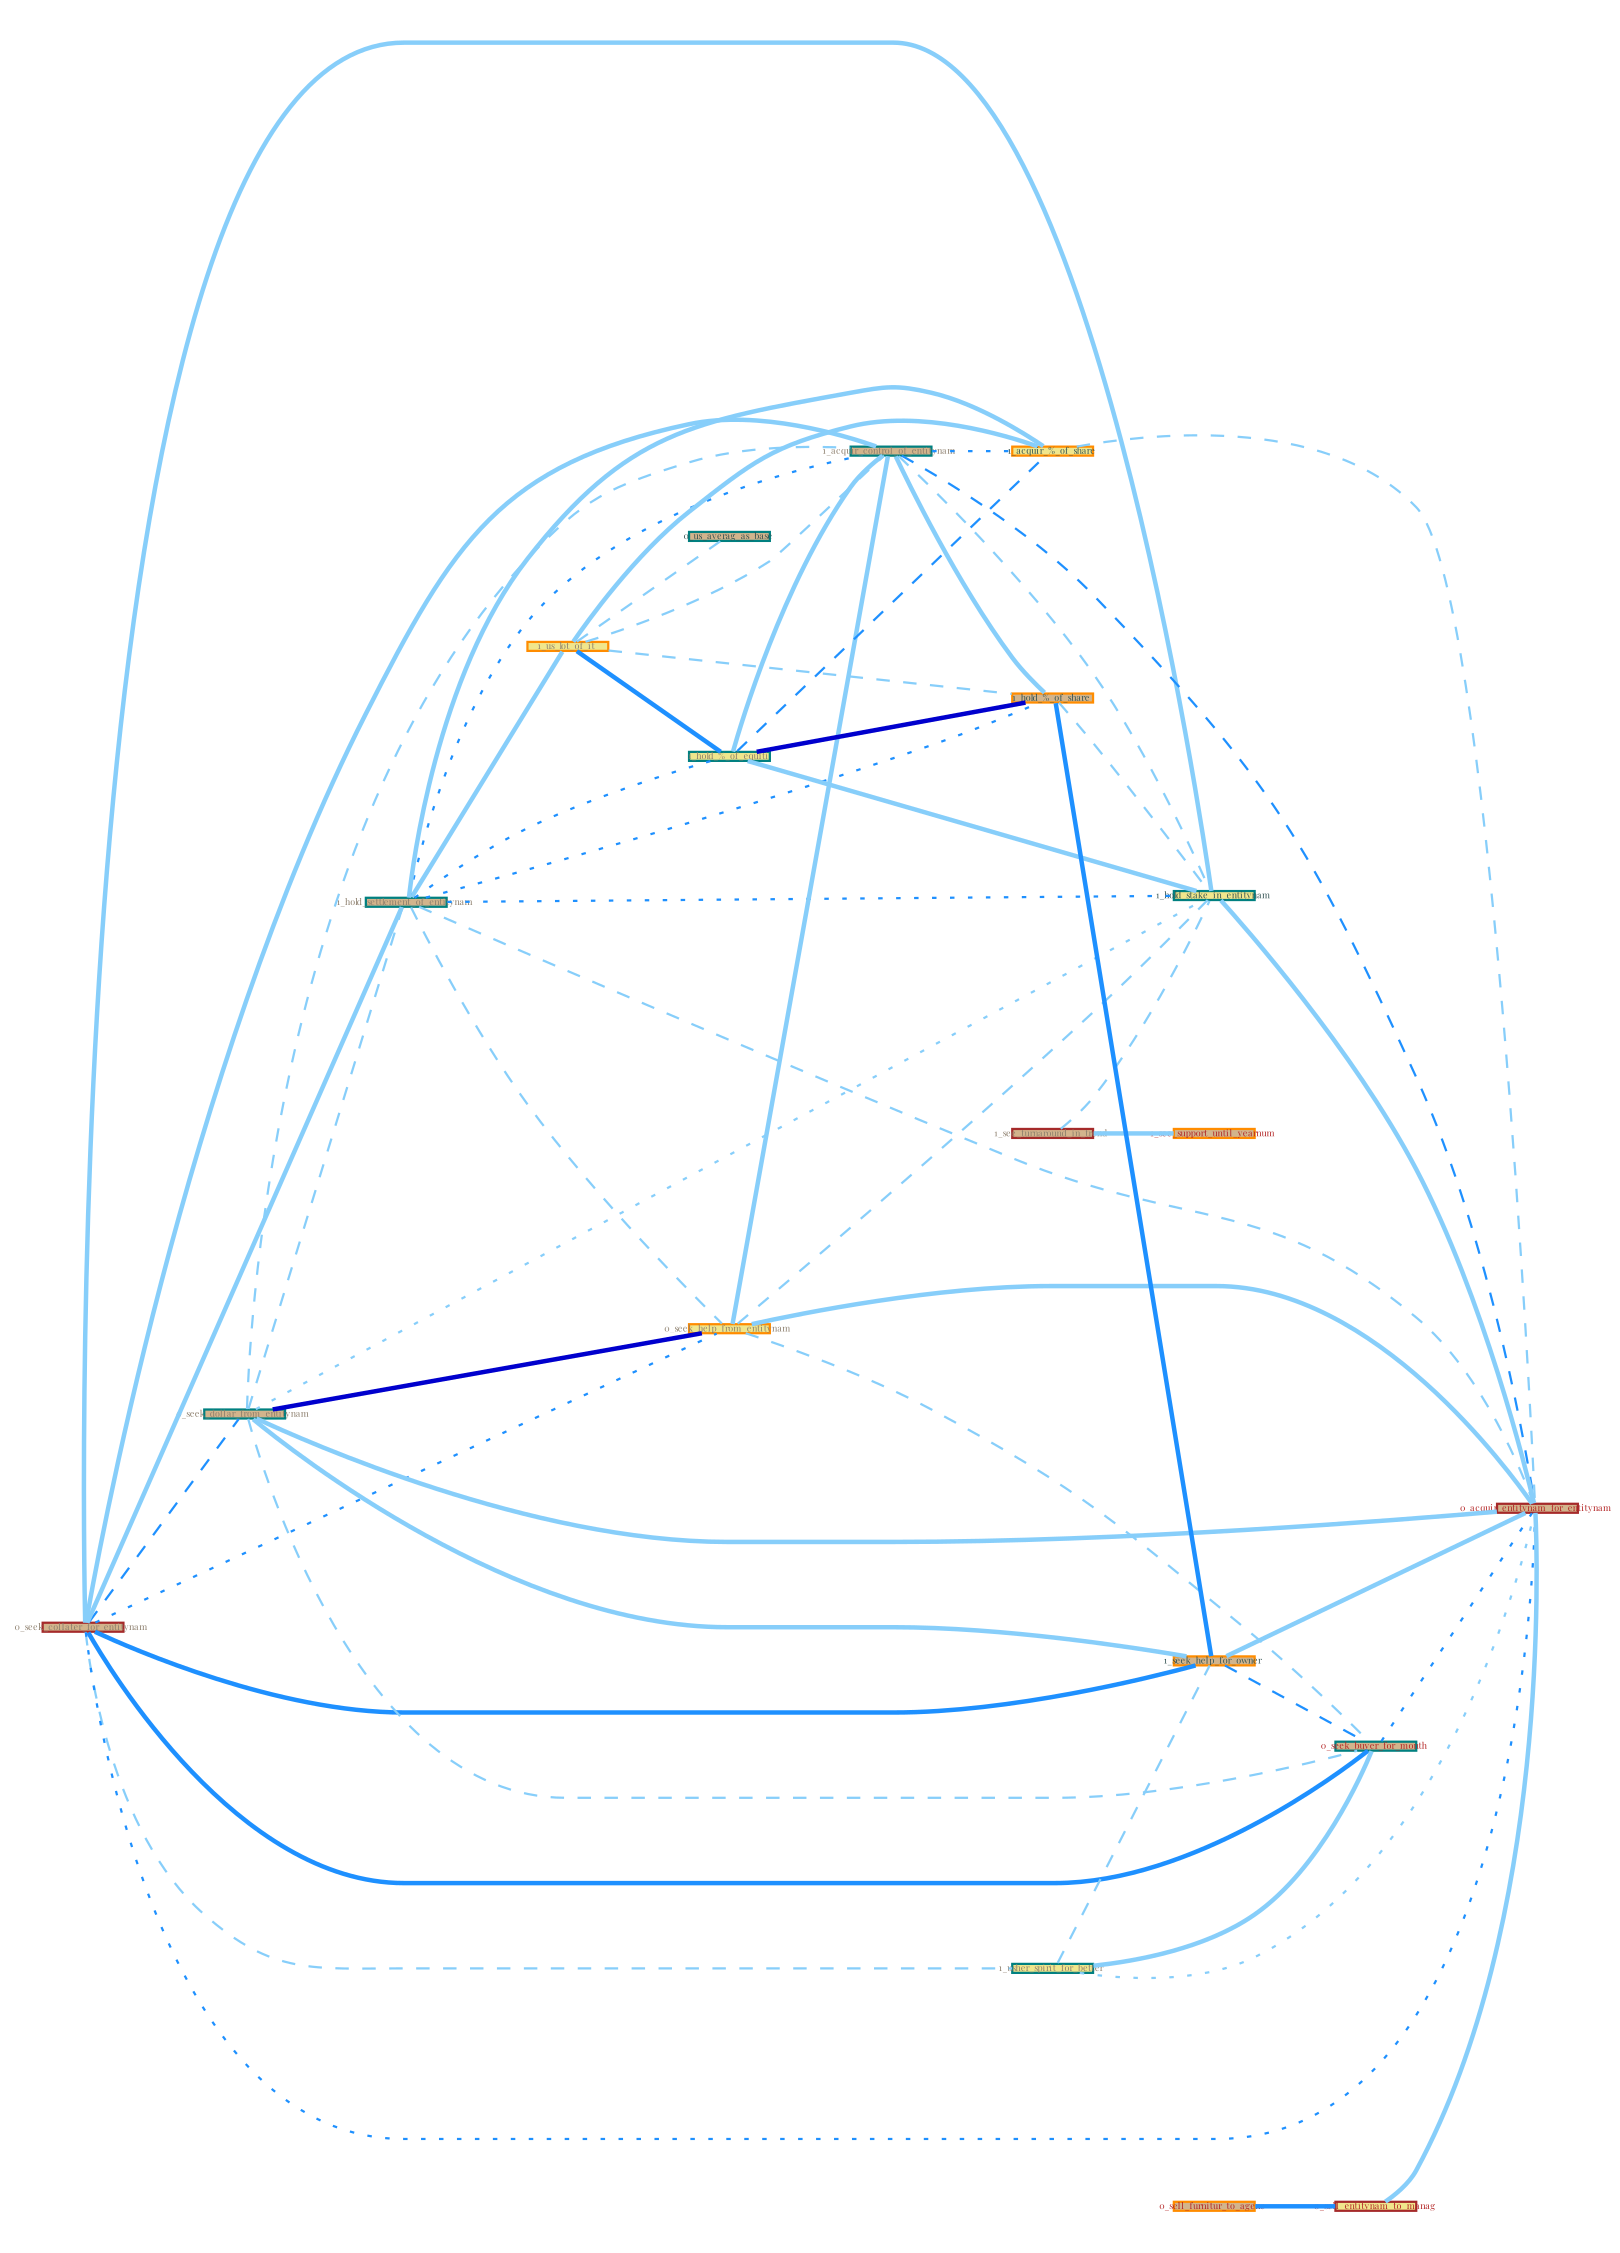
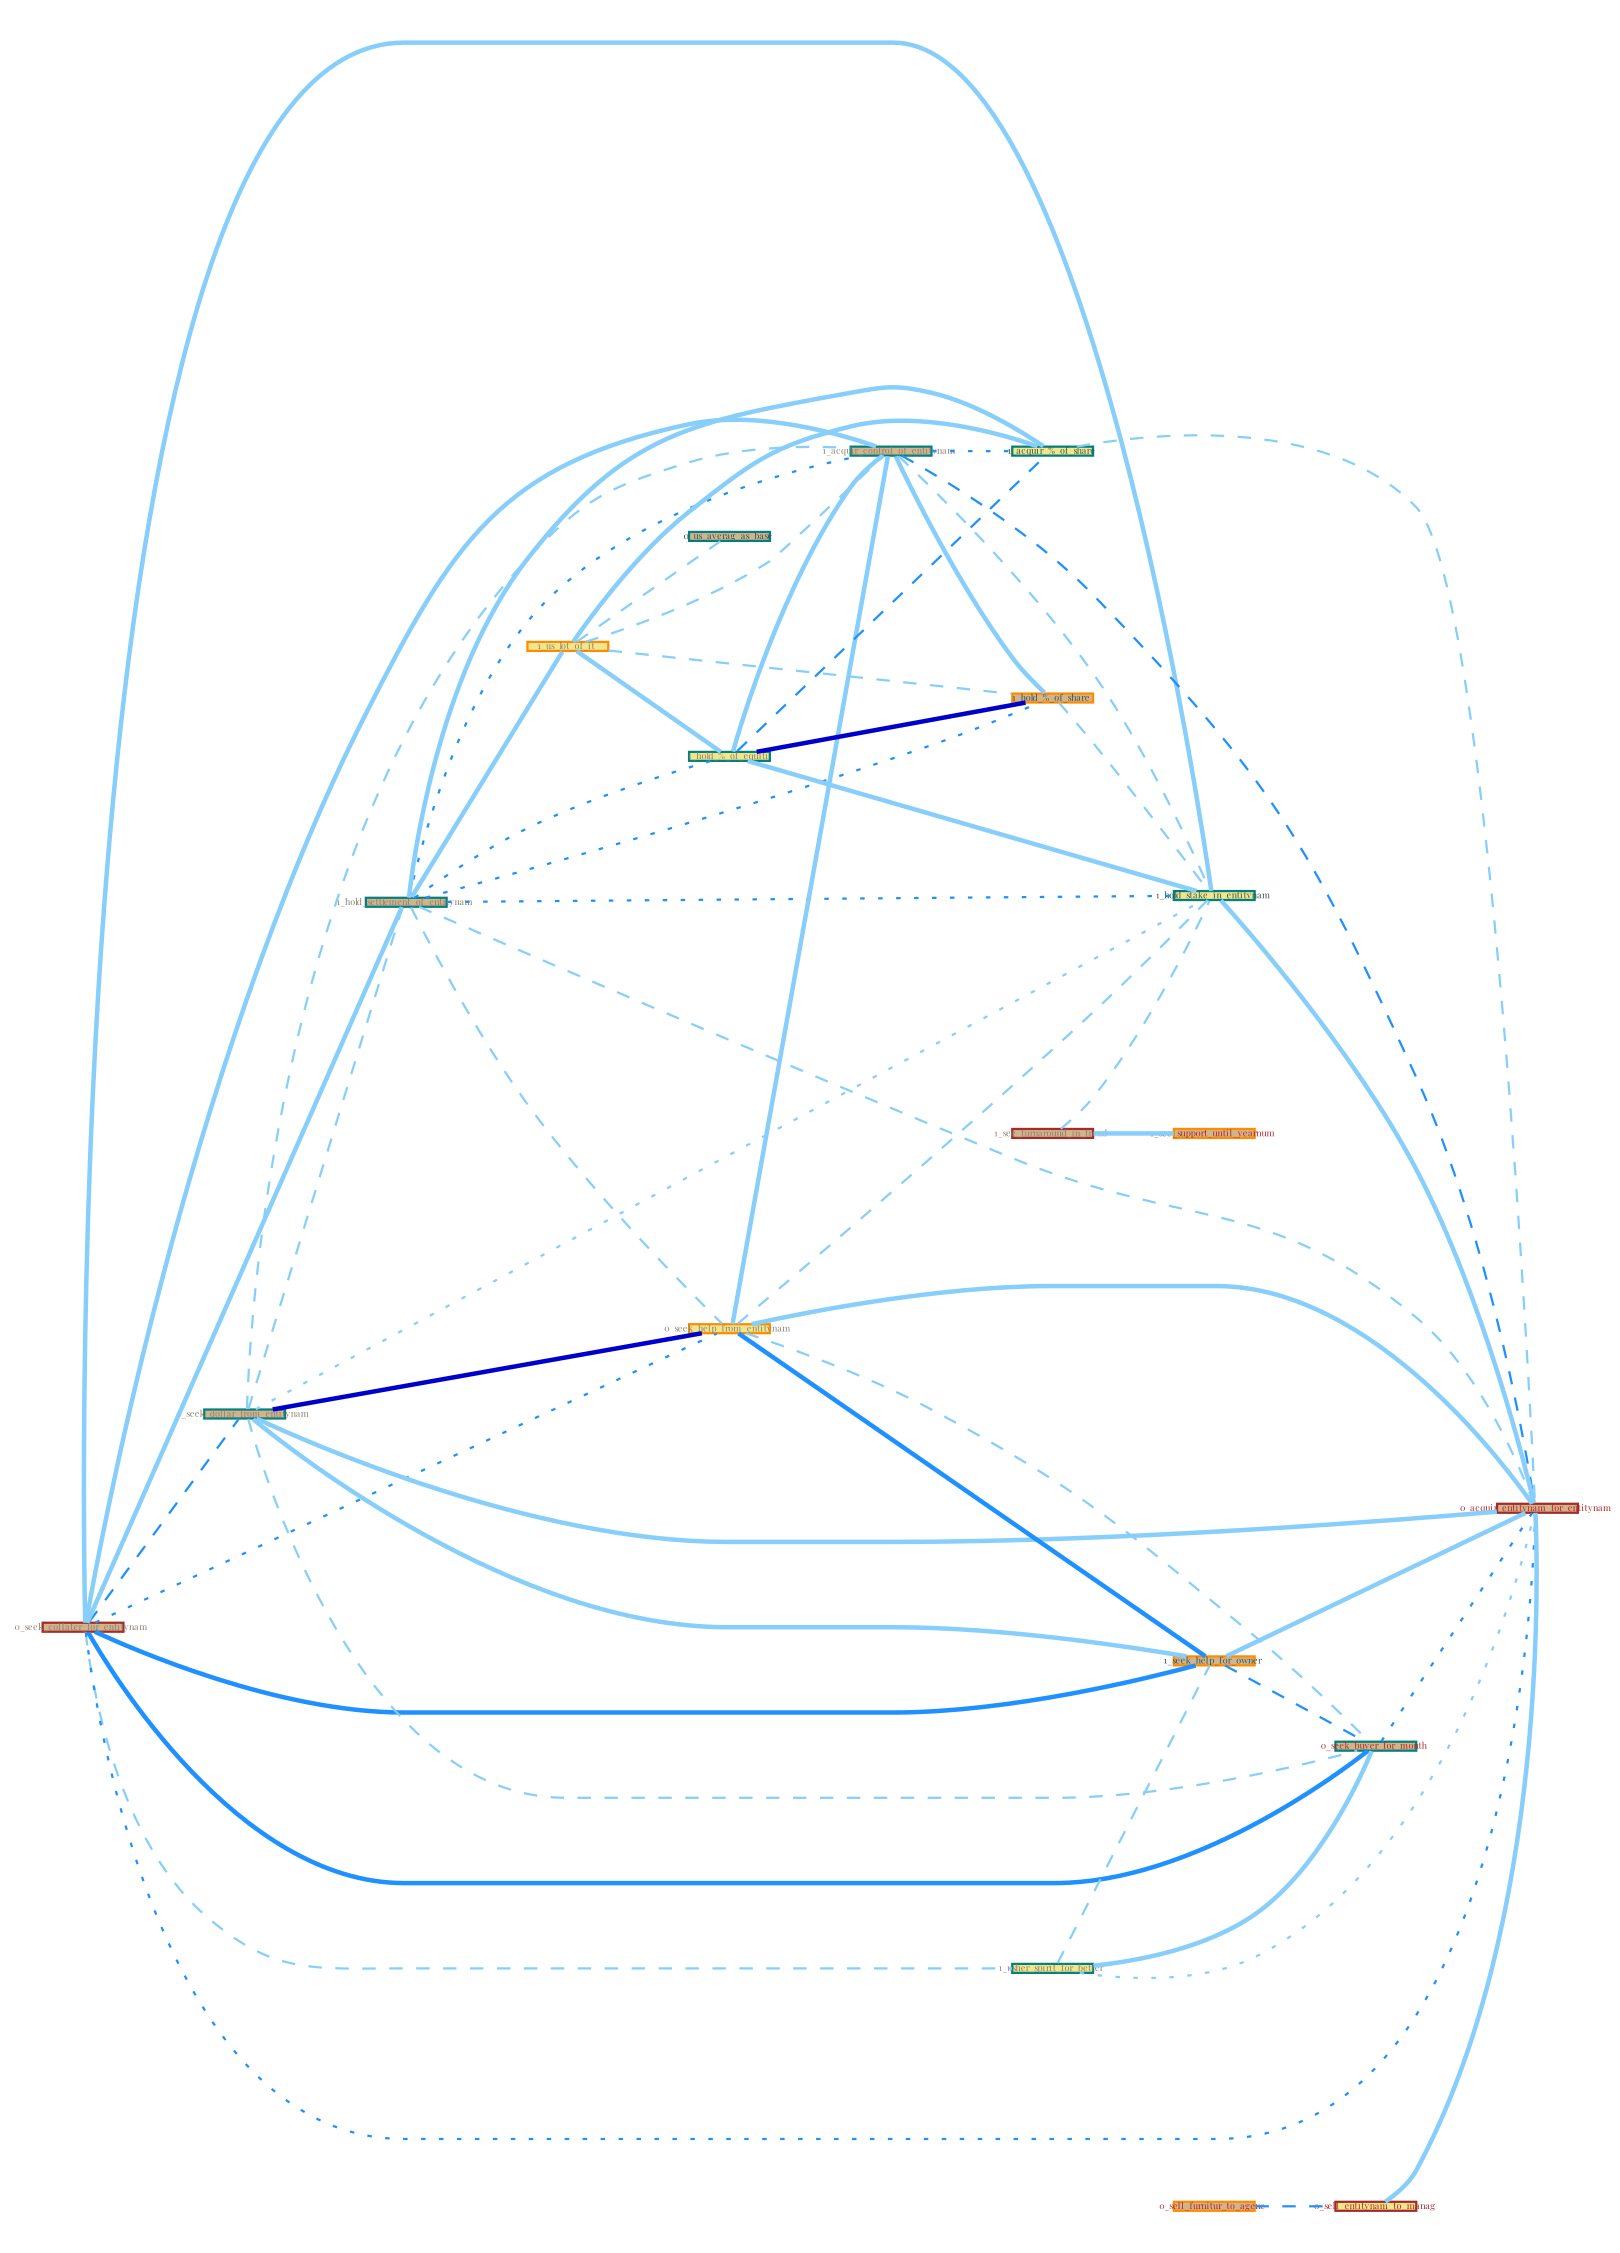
node "1_acquir_%_of_share": color darkorange -> teal
edge "1_us_lot_of_it" -- "1_hold_%_of_equiti": color #1e90ff -> #87cefa
edge "1_hold_%_of_share" -- "1_seek_help_for_owner": now "0_seek_help_from_entitynam" -- "1_seek_help_for_owner"
edge "0_sell_furnitur_to_agenc" -- "0_sell_entitynam_to_manag": style bold -> dashed
